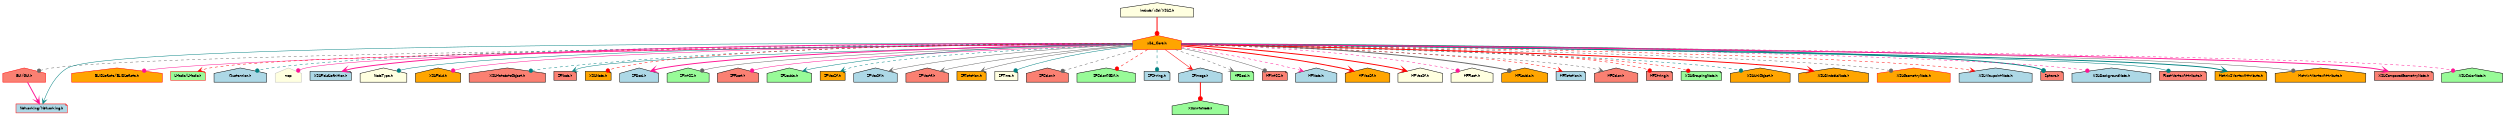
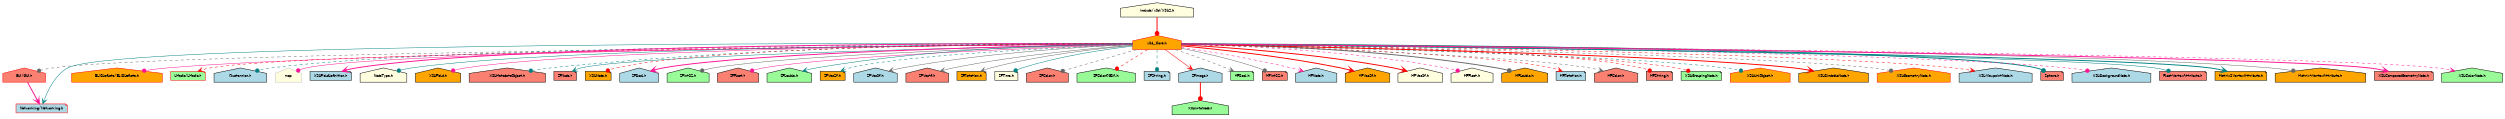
edge "x3d_Core.h" -> "X3DColorNode.h": arrowhead dot -> vee
node "X3DUrlObject.h": color black -> red
